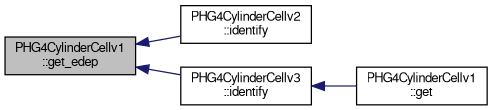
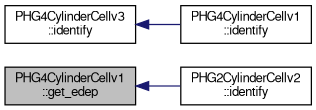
node "PHG4CylinderCellv2 ::identify": label "PHG4CylinderCellv2 ::identify" -> "PHG2CylinderCellv2 ::identify"
edge "PHG4CylinderCellv3 ::identify" -> "PHG4CylinderCellv1 ::get_edep": removed
node "PHG4CylinderCellv1 ::get": label "PHG4CylinderCellv1 ::get" -> "PHG4CylinderCellv1 ::identify"
